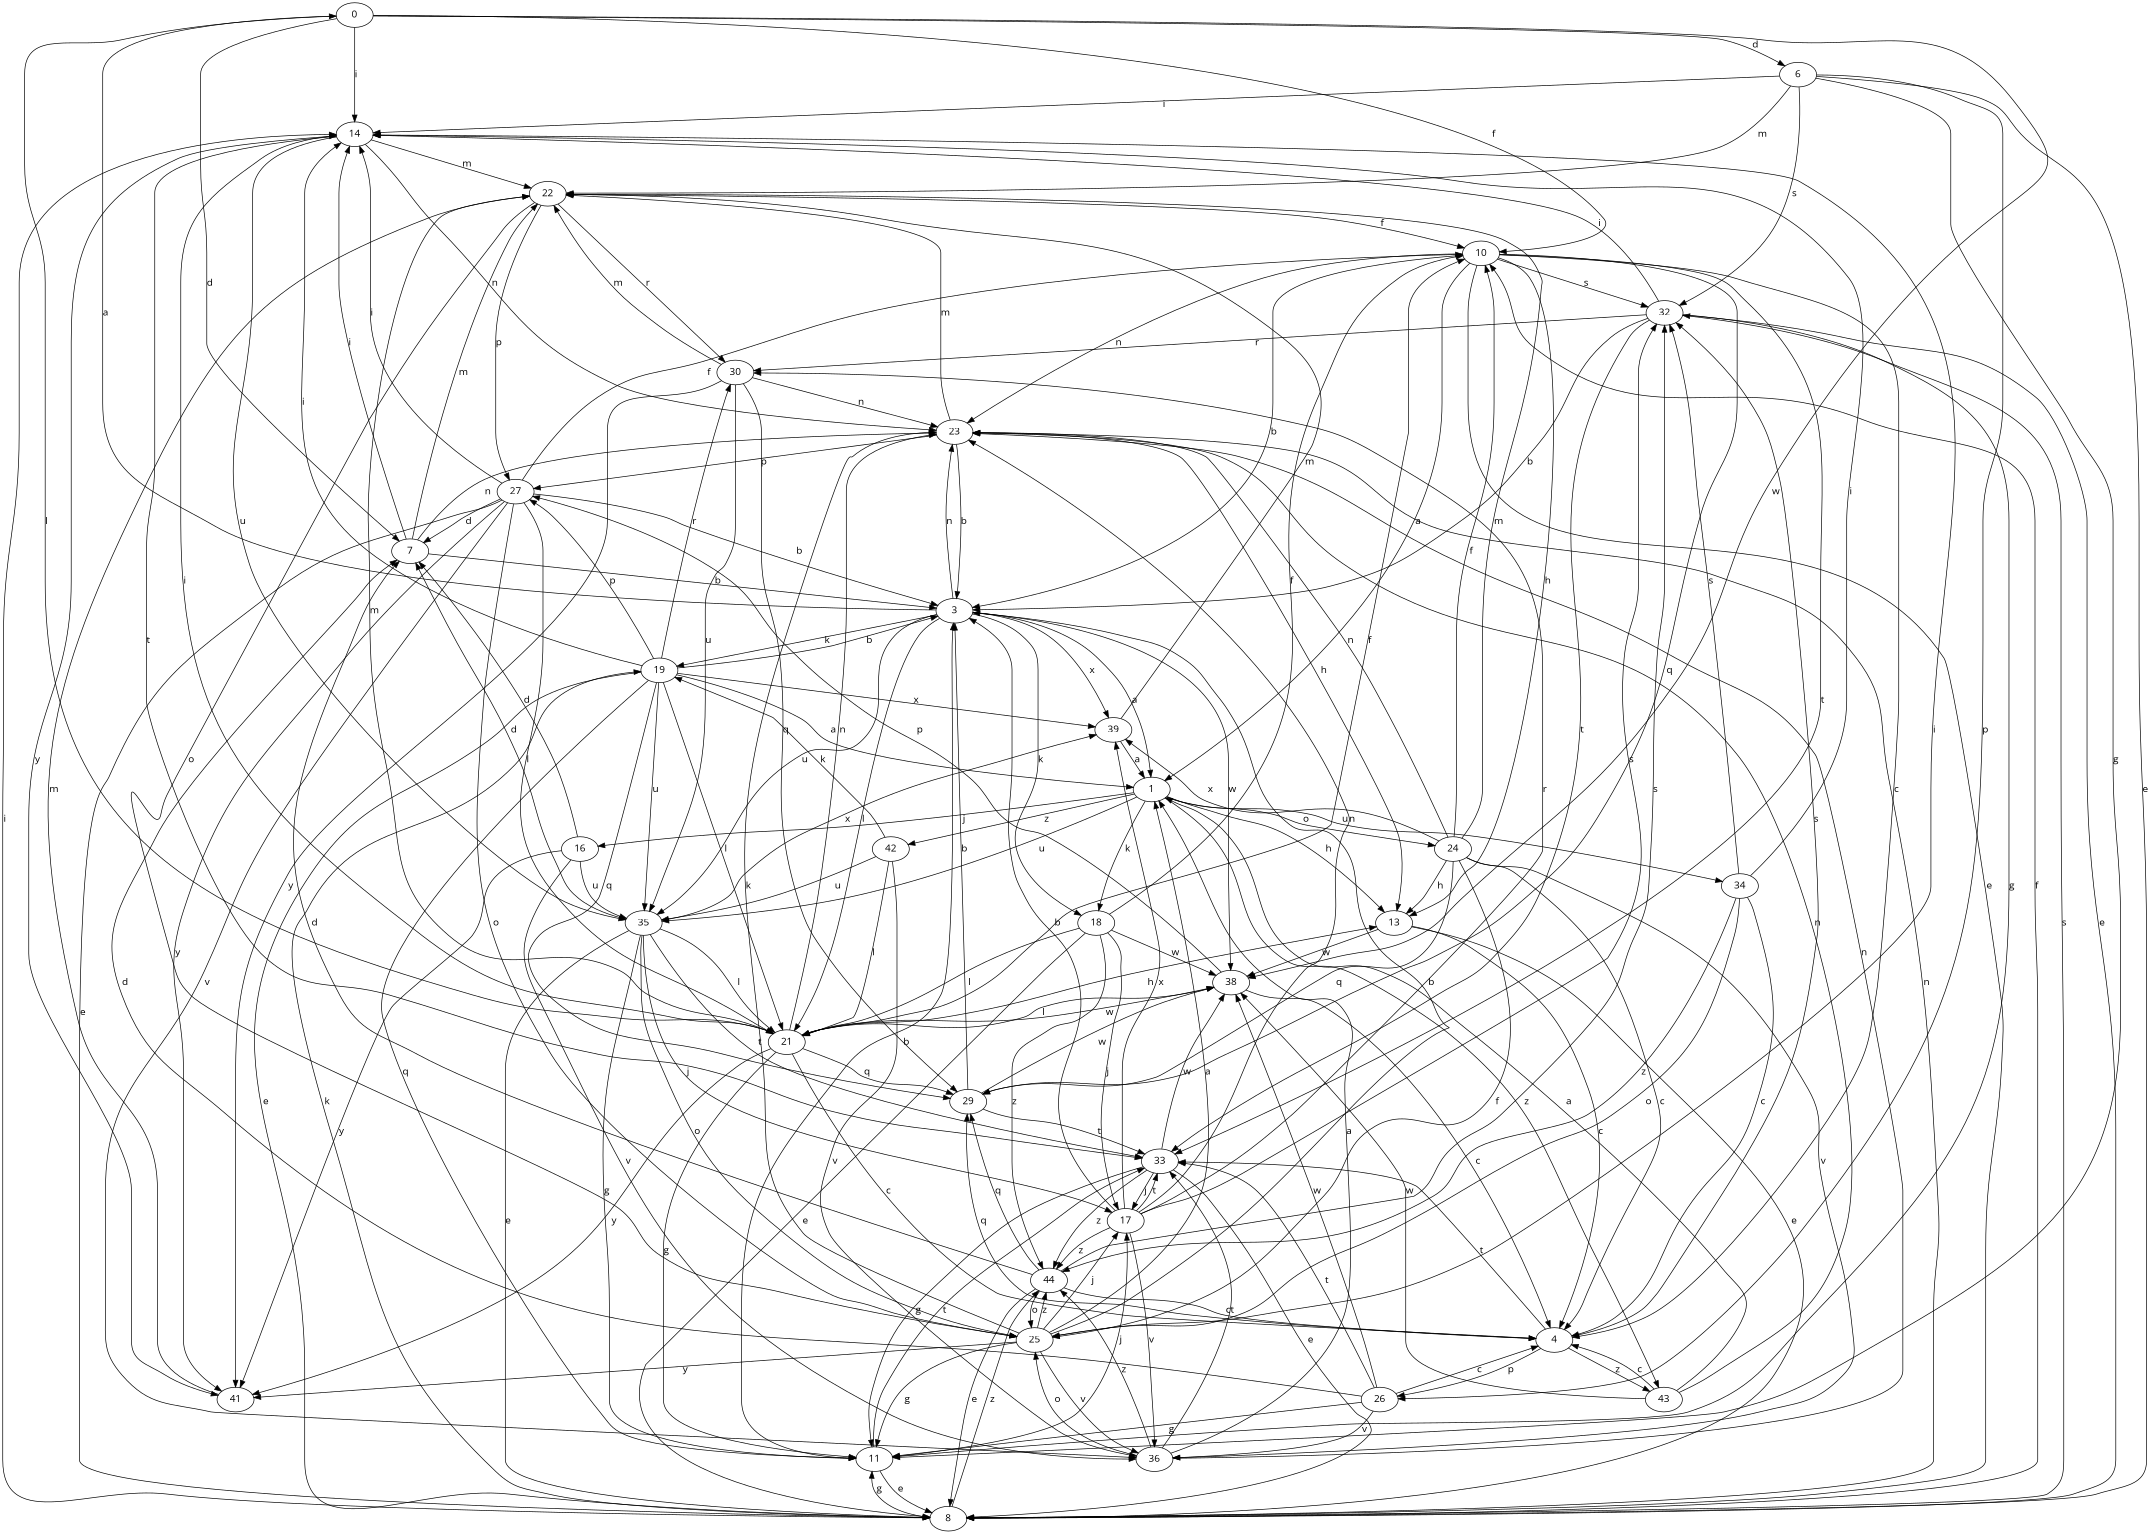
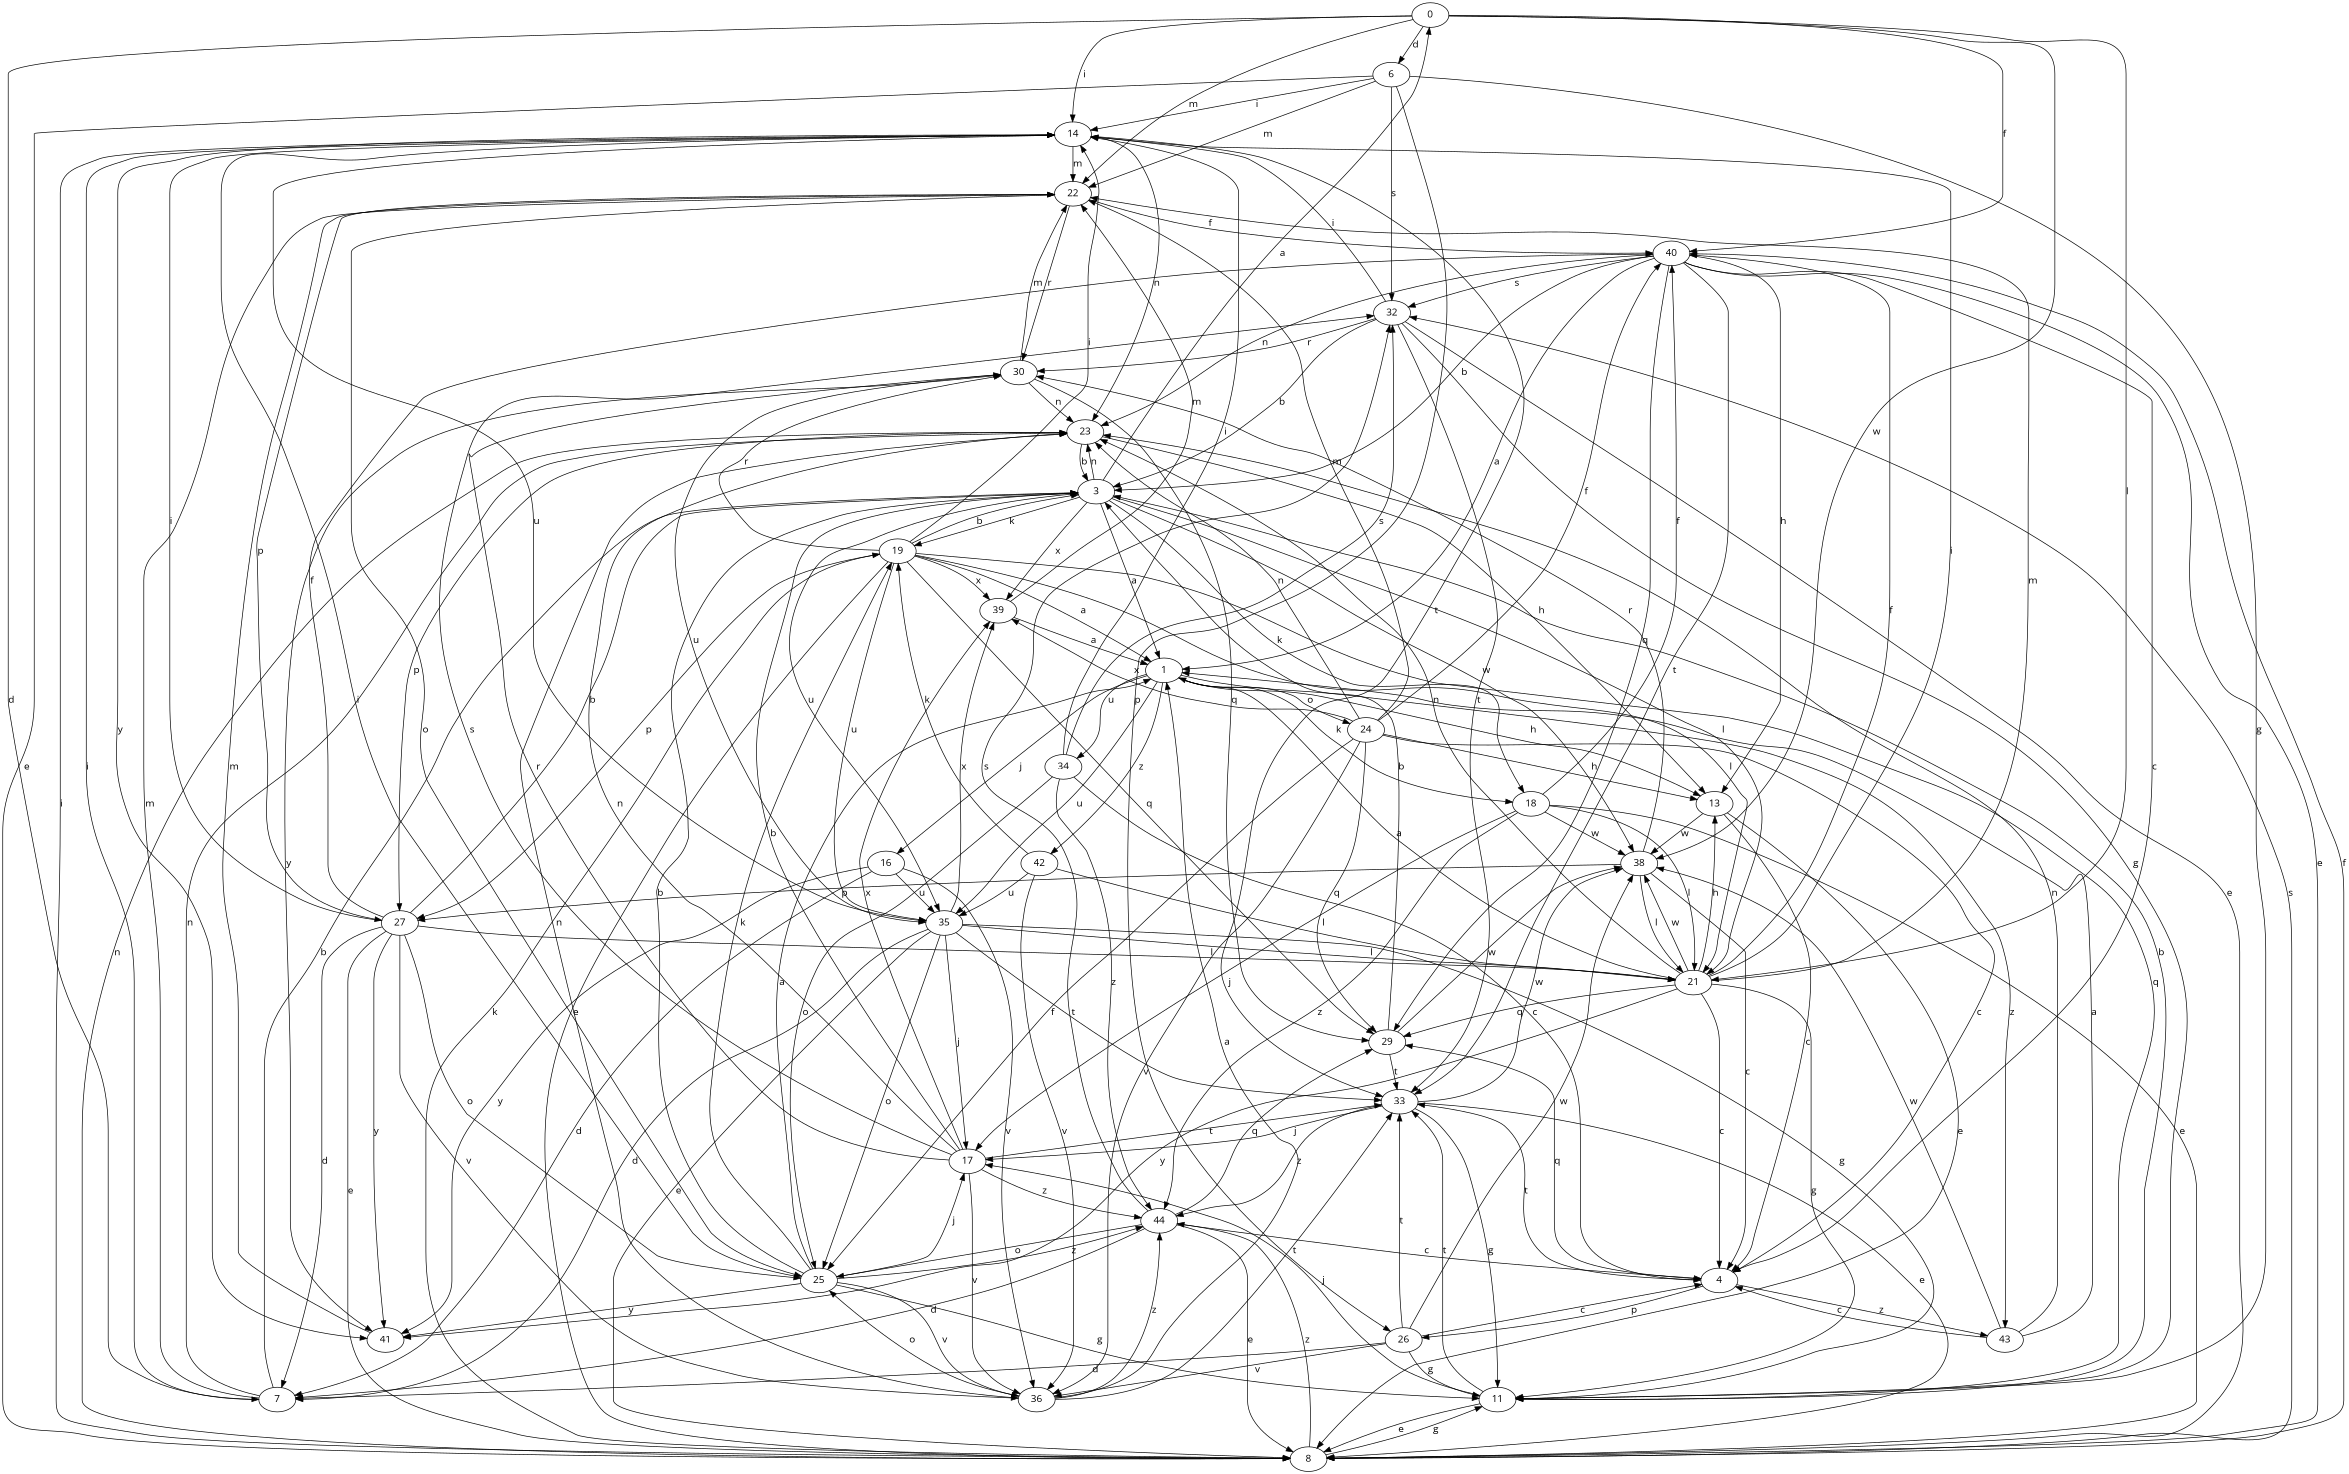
edge "23" -> "22": now "0" -> "22"
node "10": label "10" -> "40"
edge "38" -> "30": added, label "r"
edge "21" -> "1": added, label "a"
edge "4" -> "32": removed, label "s"
edge "25" -> "23": now "25" -> "19"
